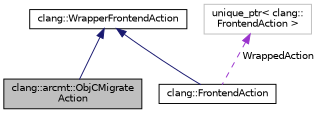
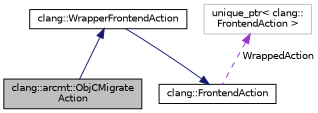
edge "clang::FrontendAction" -> "clang::WrapperFrontendAction": reversed
